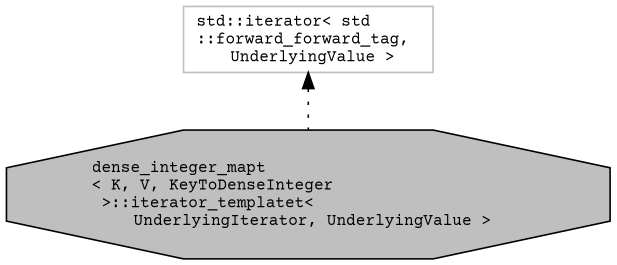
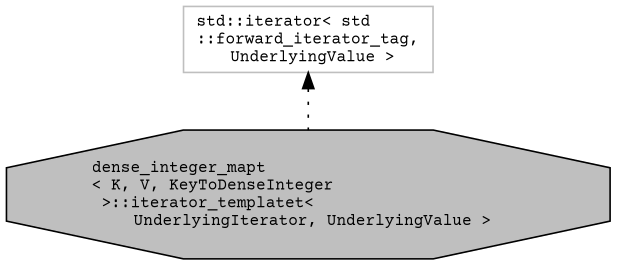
node "std::iterator< std ::forward_forward_tag, UnderlyingValue >": label "std::iterator< std ::forward_forward_tag, UnderlyingValue >" -> "std::iterator< std ::forward_iterator_tag, UnderlyingValue >"
